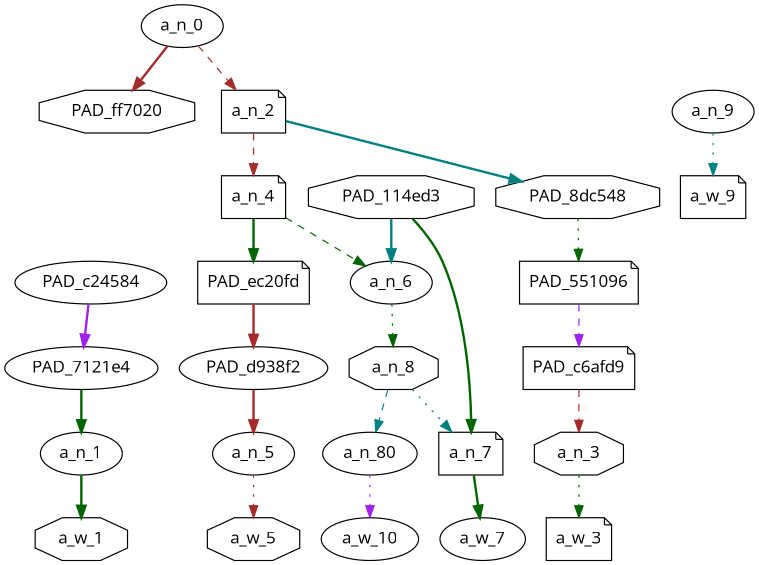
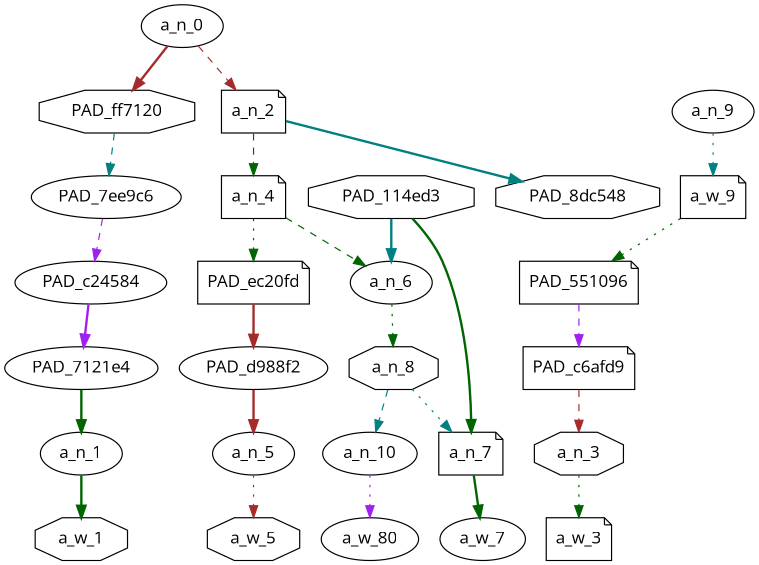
node "PAD_ff7020": label "PAD_ff7020" -> "PAD_ff7120"
edge "a_n_2" -> "a_n_4": color brown -> darkgreen
node "PAD_7ee9c6": added
edge "a_n_4" -> "PAD_ec20fd": style bold -> dotted
edge "PAD_8dc548" -> "PAD_551096": now "a_w_9" -> "PAD_551096"
node "PAD_d938f2": label "PAD_d938f2" -> "PAD_d988f2"
node "a_n_80": label "a_n_80" -> "a_n_10"
node "a_w_10": label "a_w_10" -> "a_w_80"
